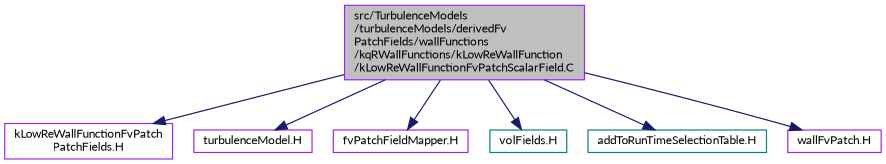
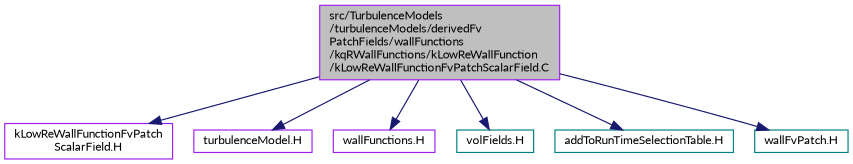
node "kLowReWallFunctionFvPatch PatchFields.H": label "kLowReWallFunctionFvPatch PatchFields.H" -> "kLowReWallFunctionFvPatch ScalarField.H"
node "fvPatchFieldMapper.H": label "fvPatchFieldMapper.H" -> "wallFunctions.H"
node "wallFvPatch.H": color purple -> teal
